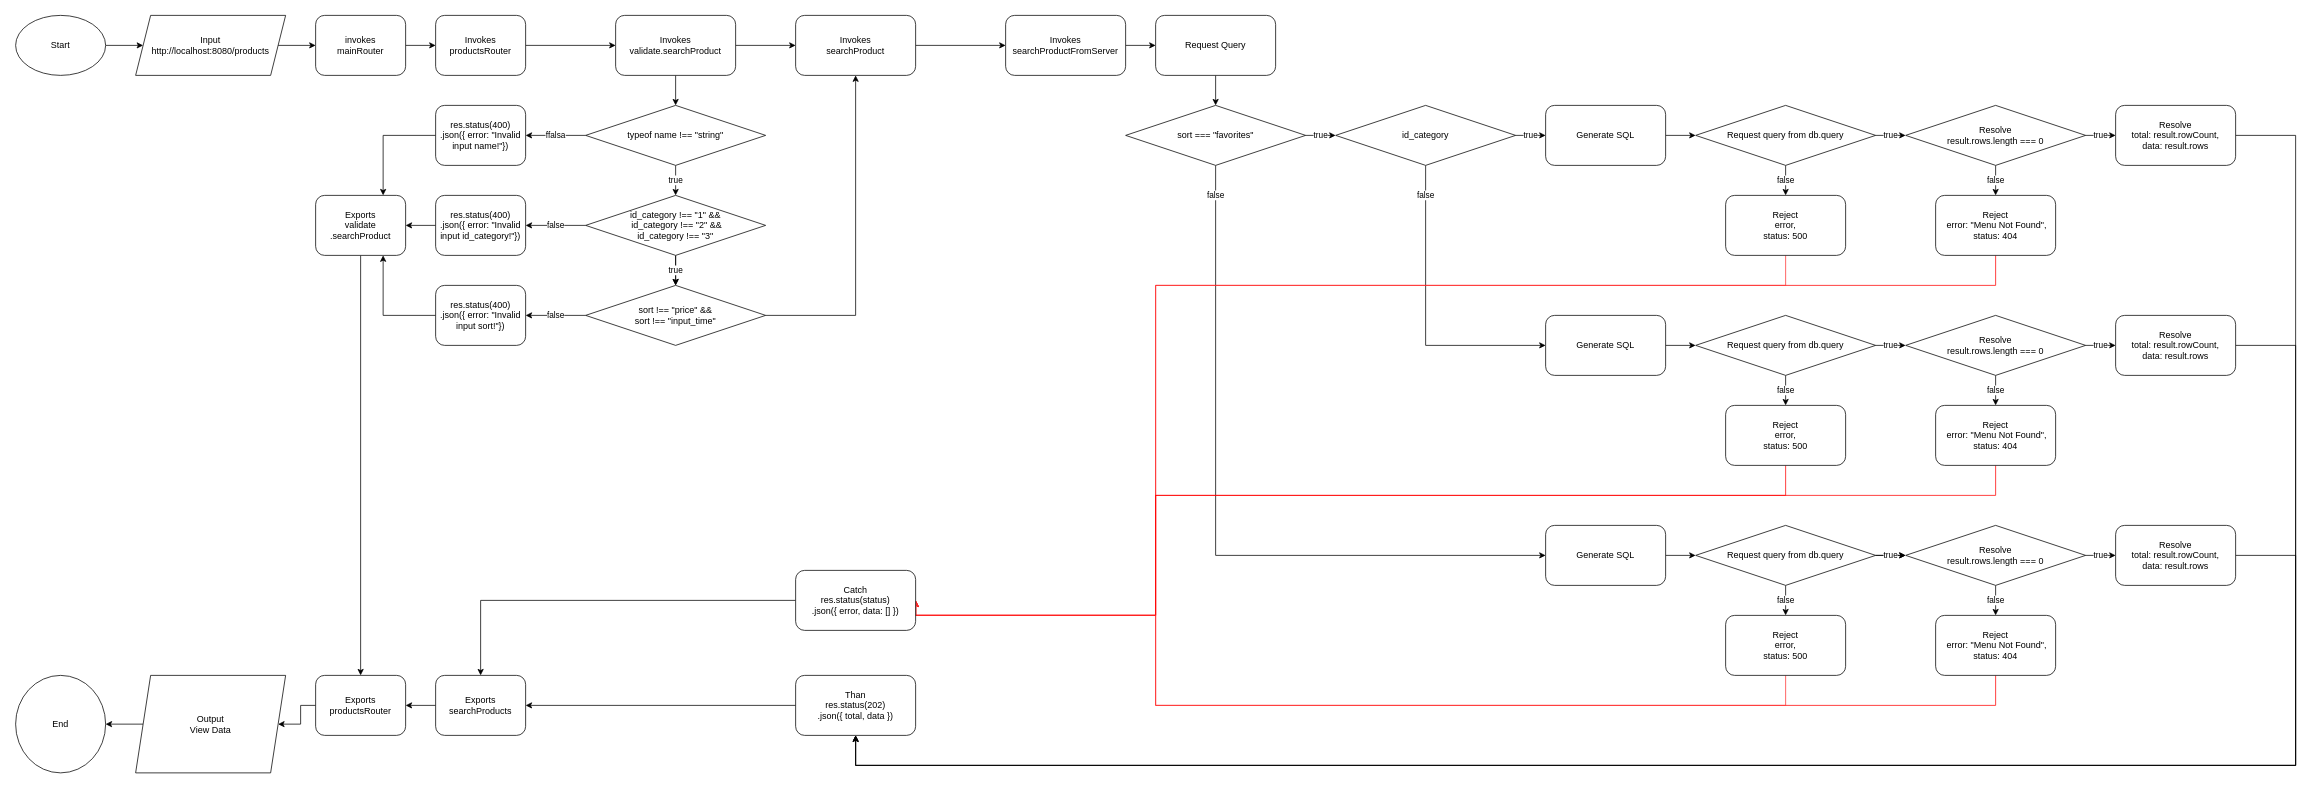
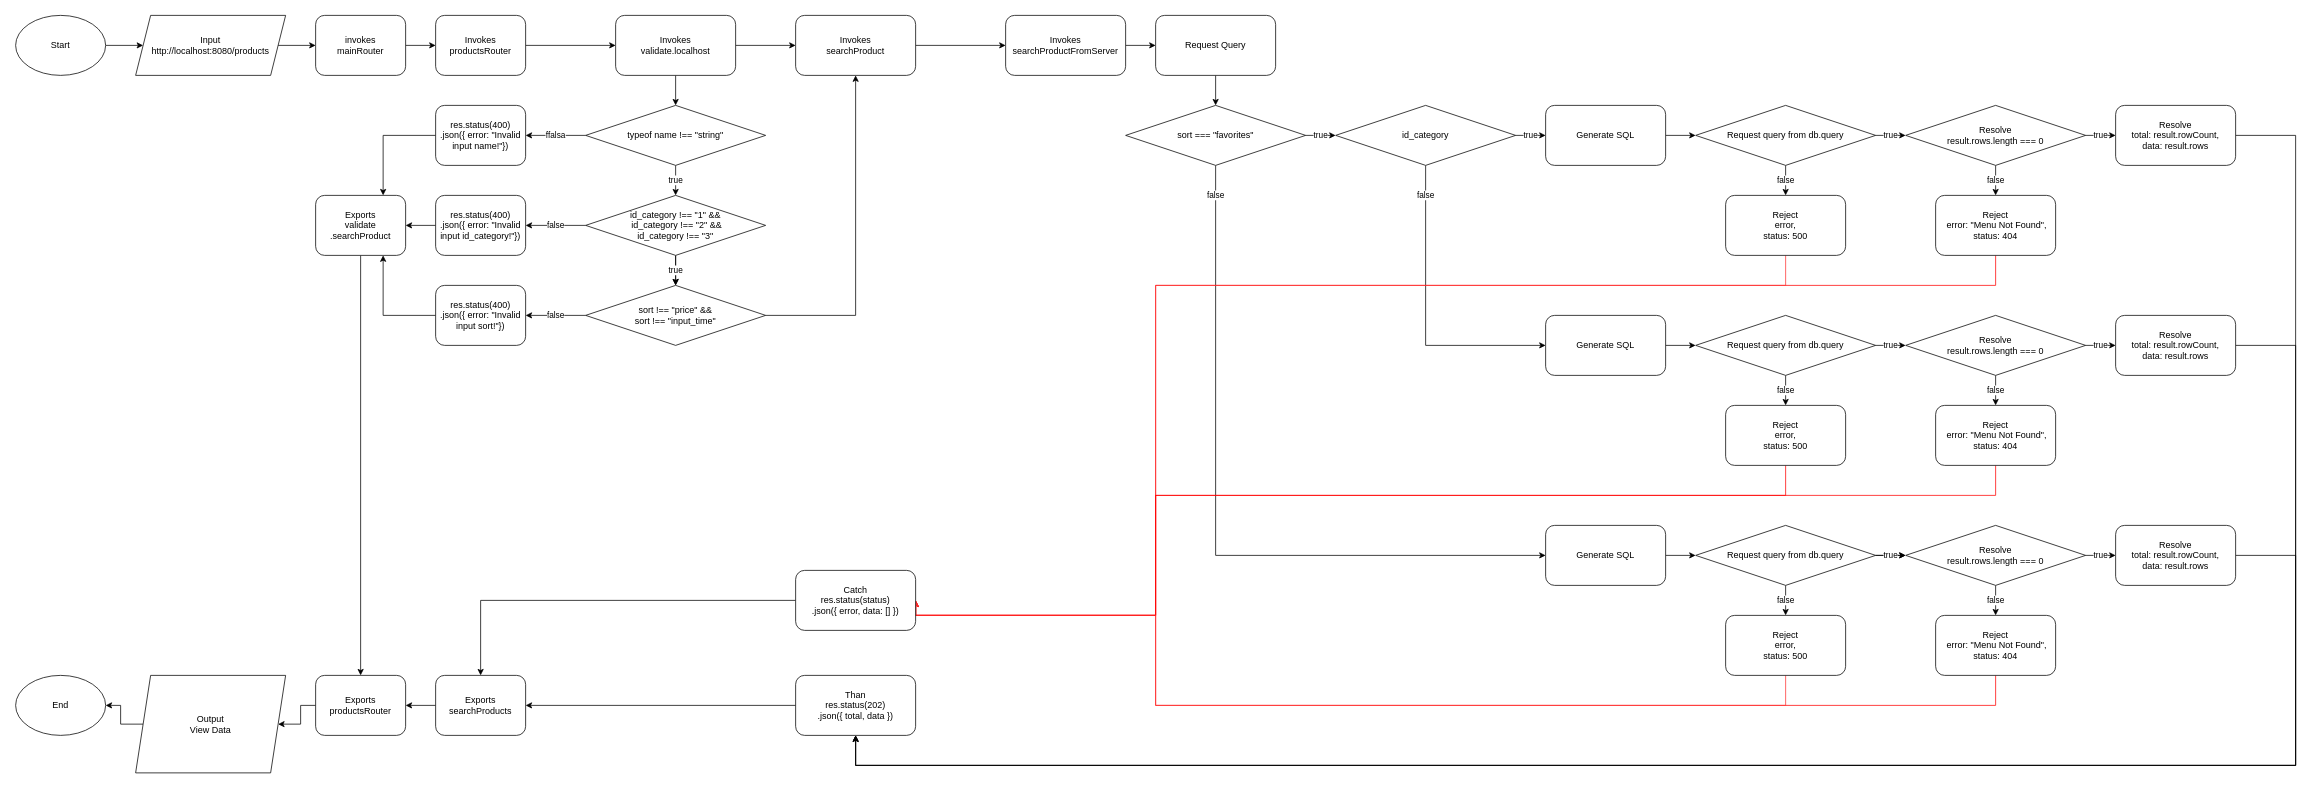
node "Invokes validate.searchProduct": label "Invokes validate.searchProduct" -> "Invokes validate.localhost"
node "End": size 90x98 -> 90x60
